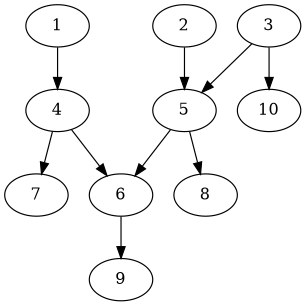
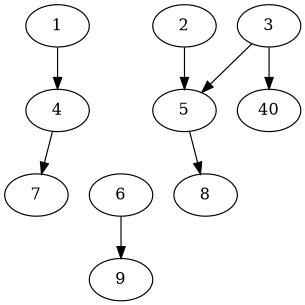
node "10": label "10" -> "40"
edge "4" -> "6": removed
edge "5" -> "6": removed
